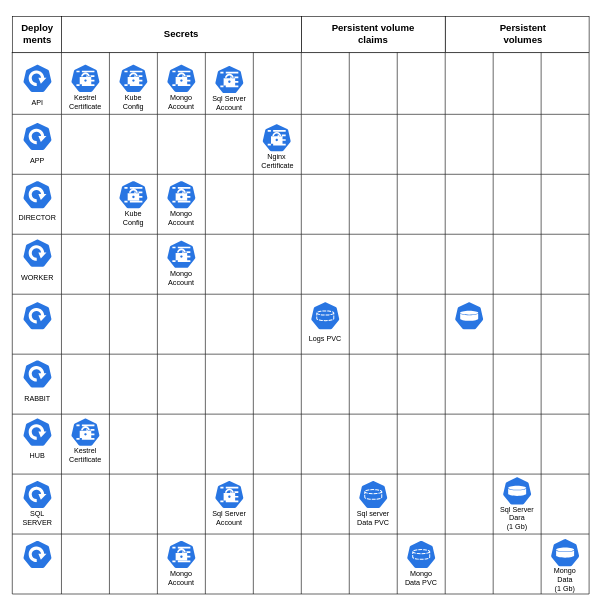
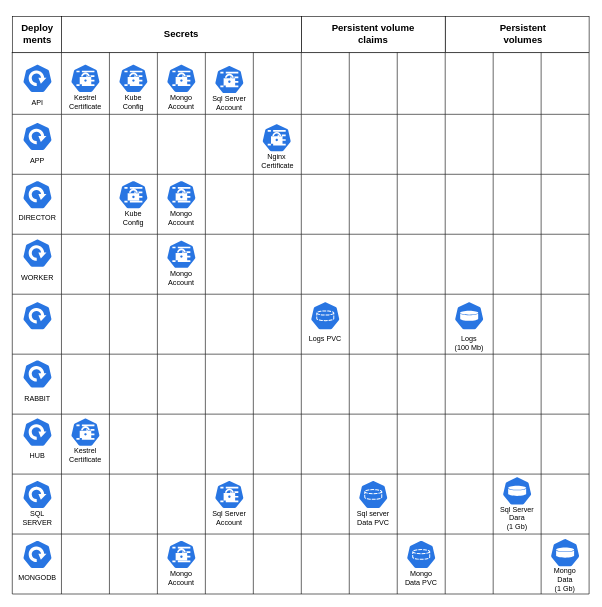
node "Logs (100 Mb)": added
node "MONGODB": added
